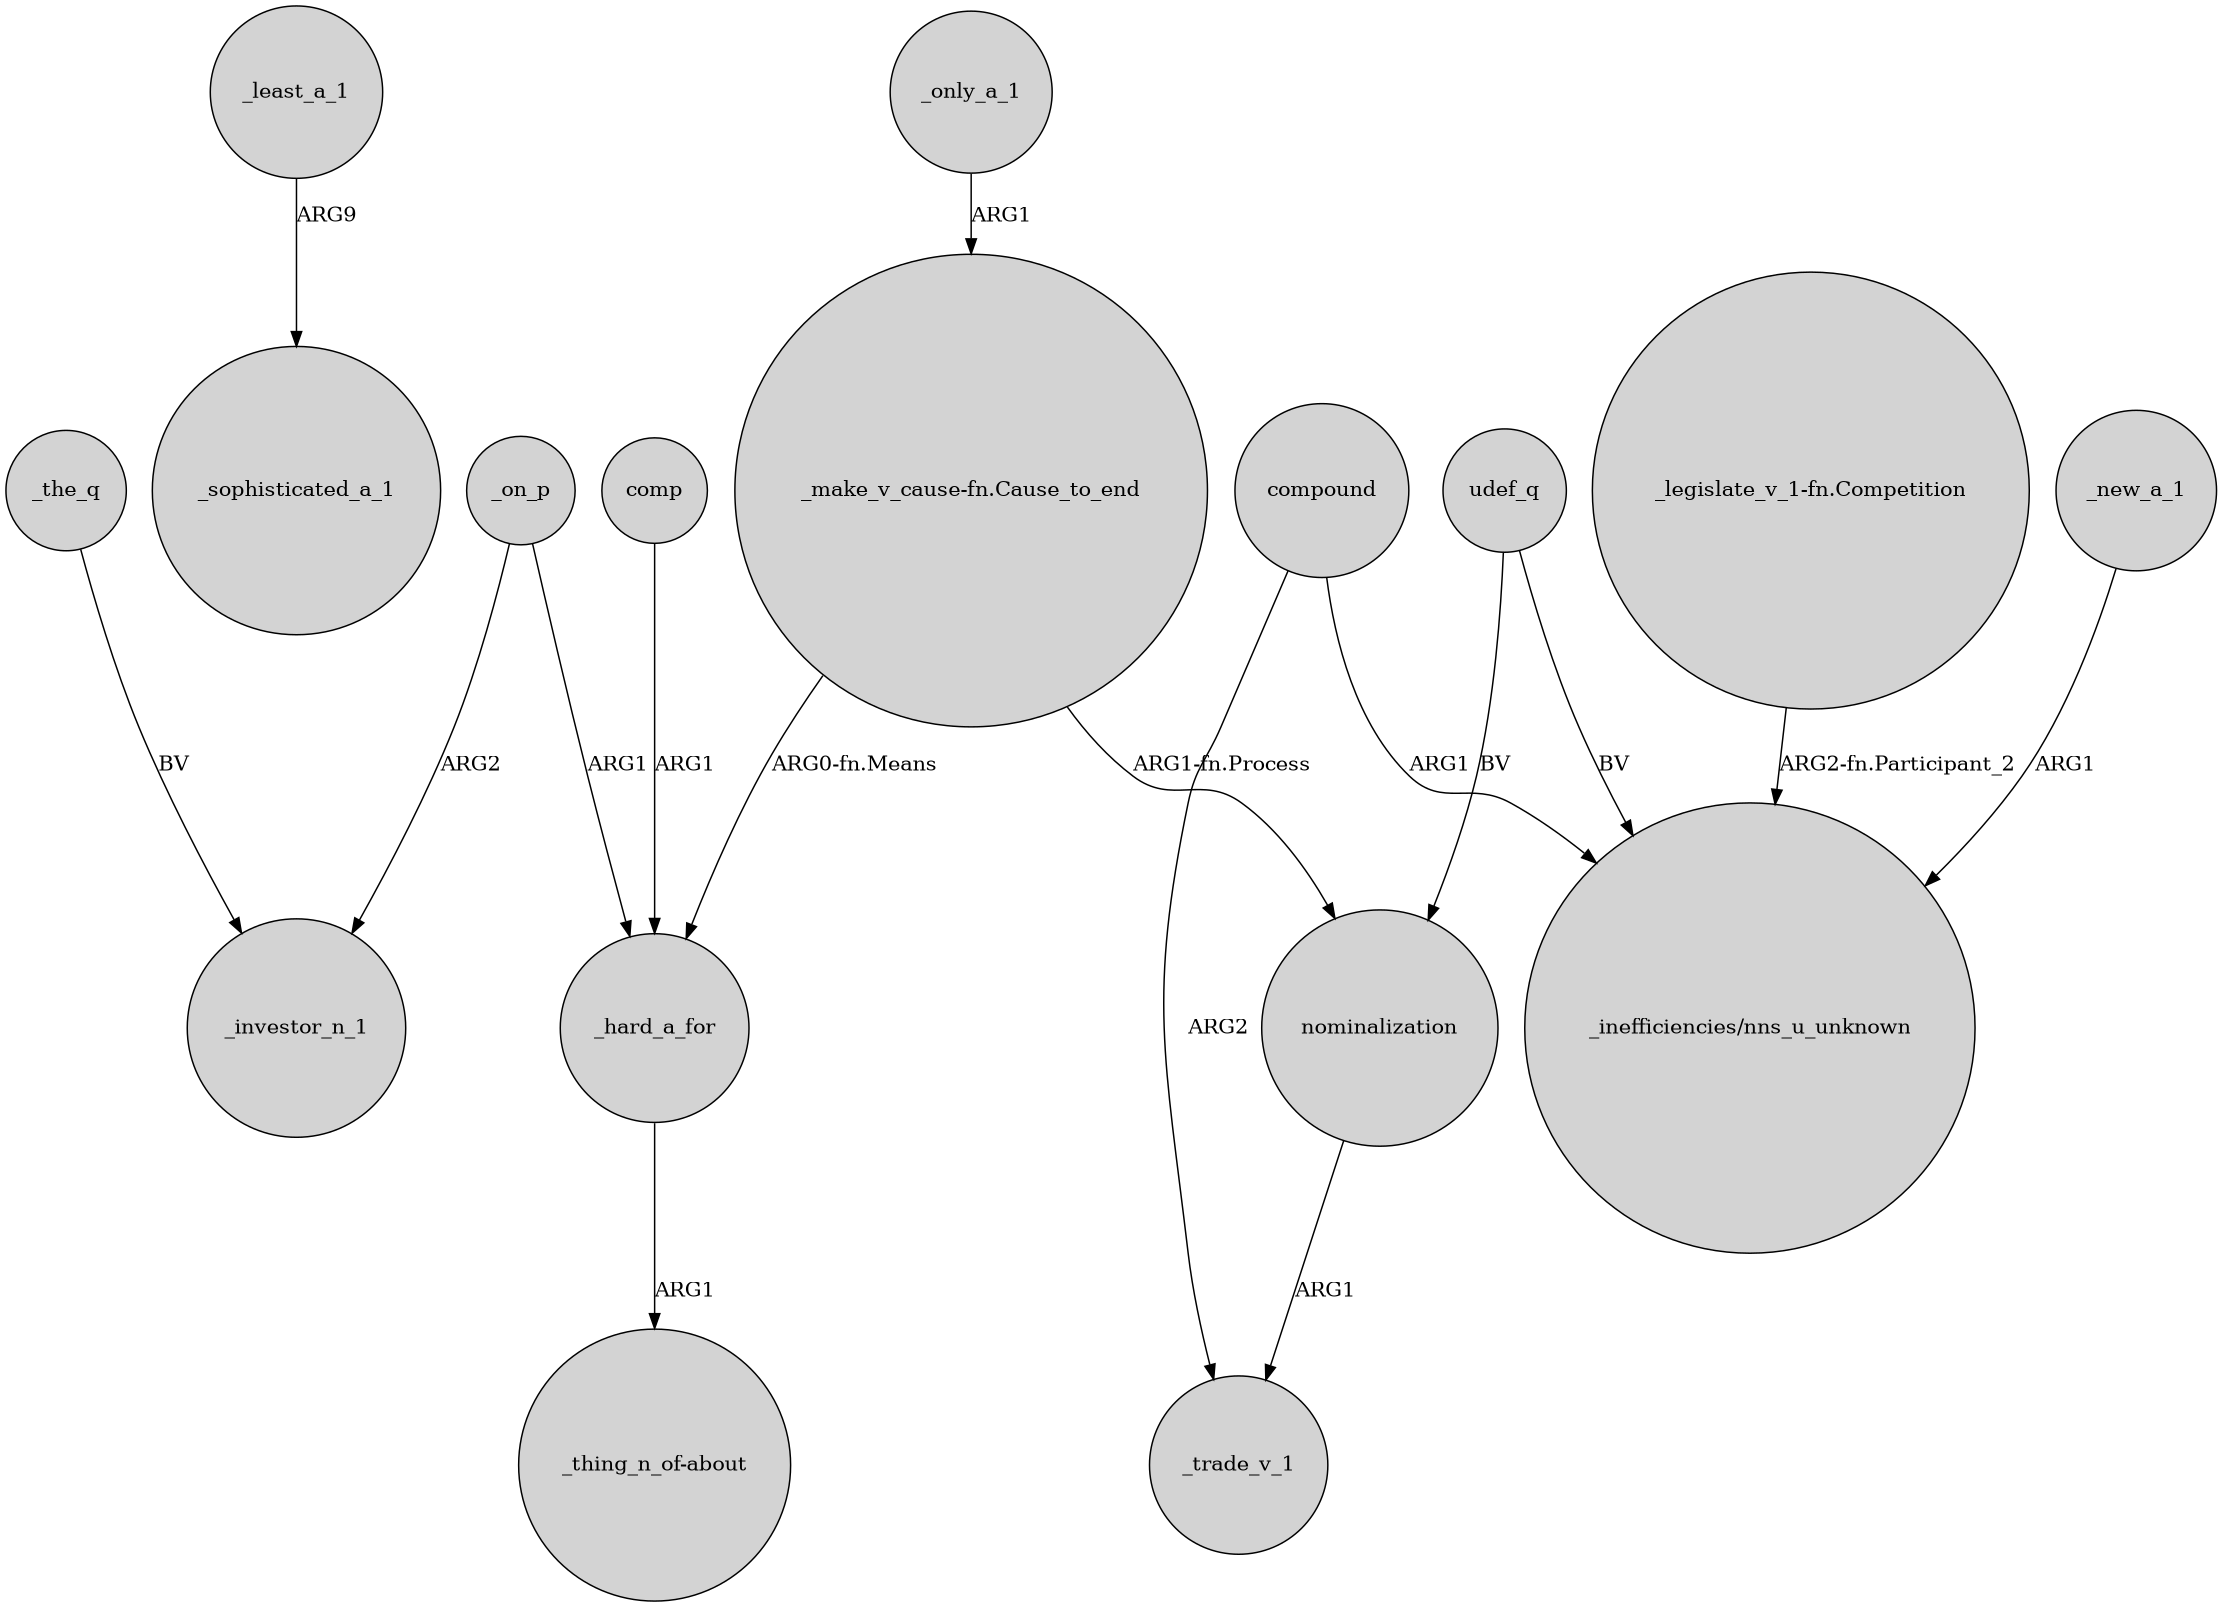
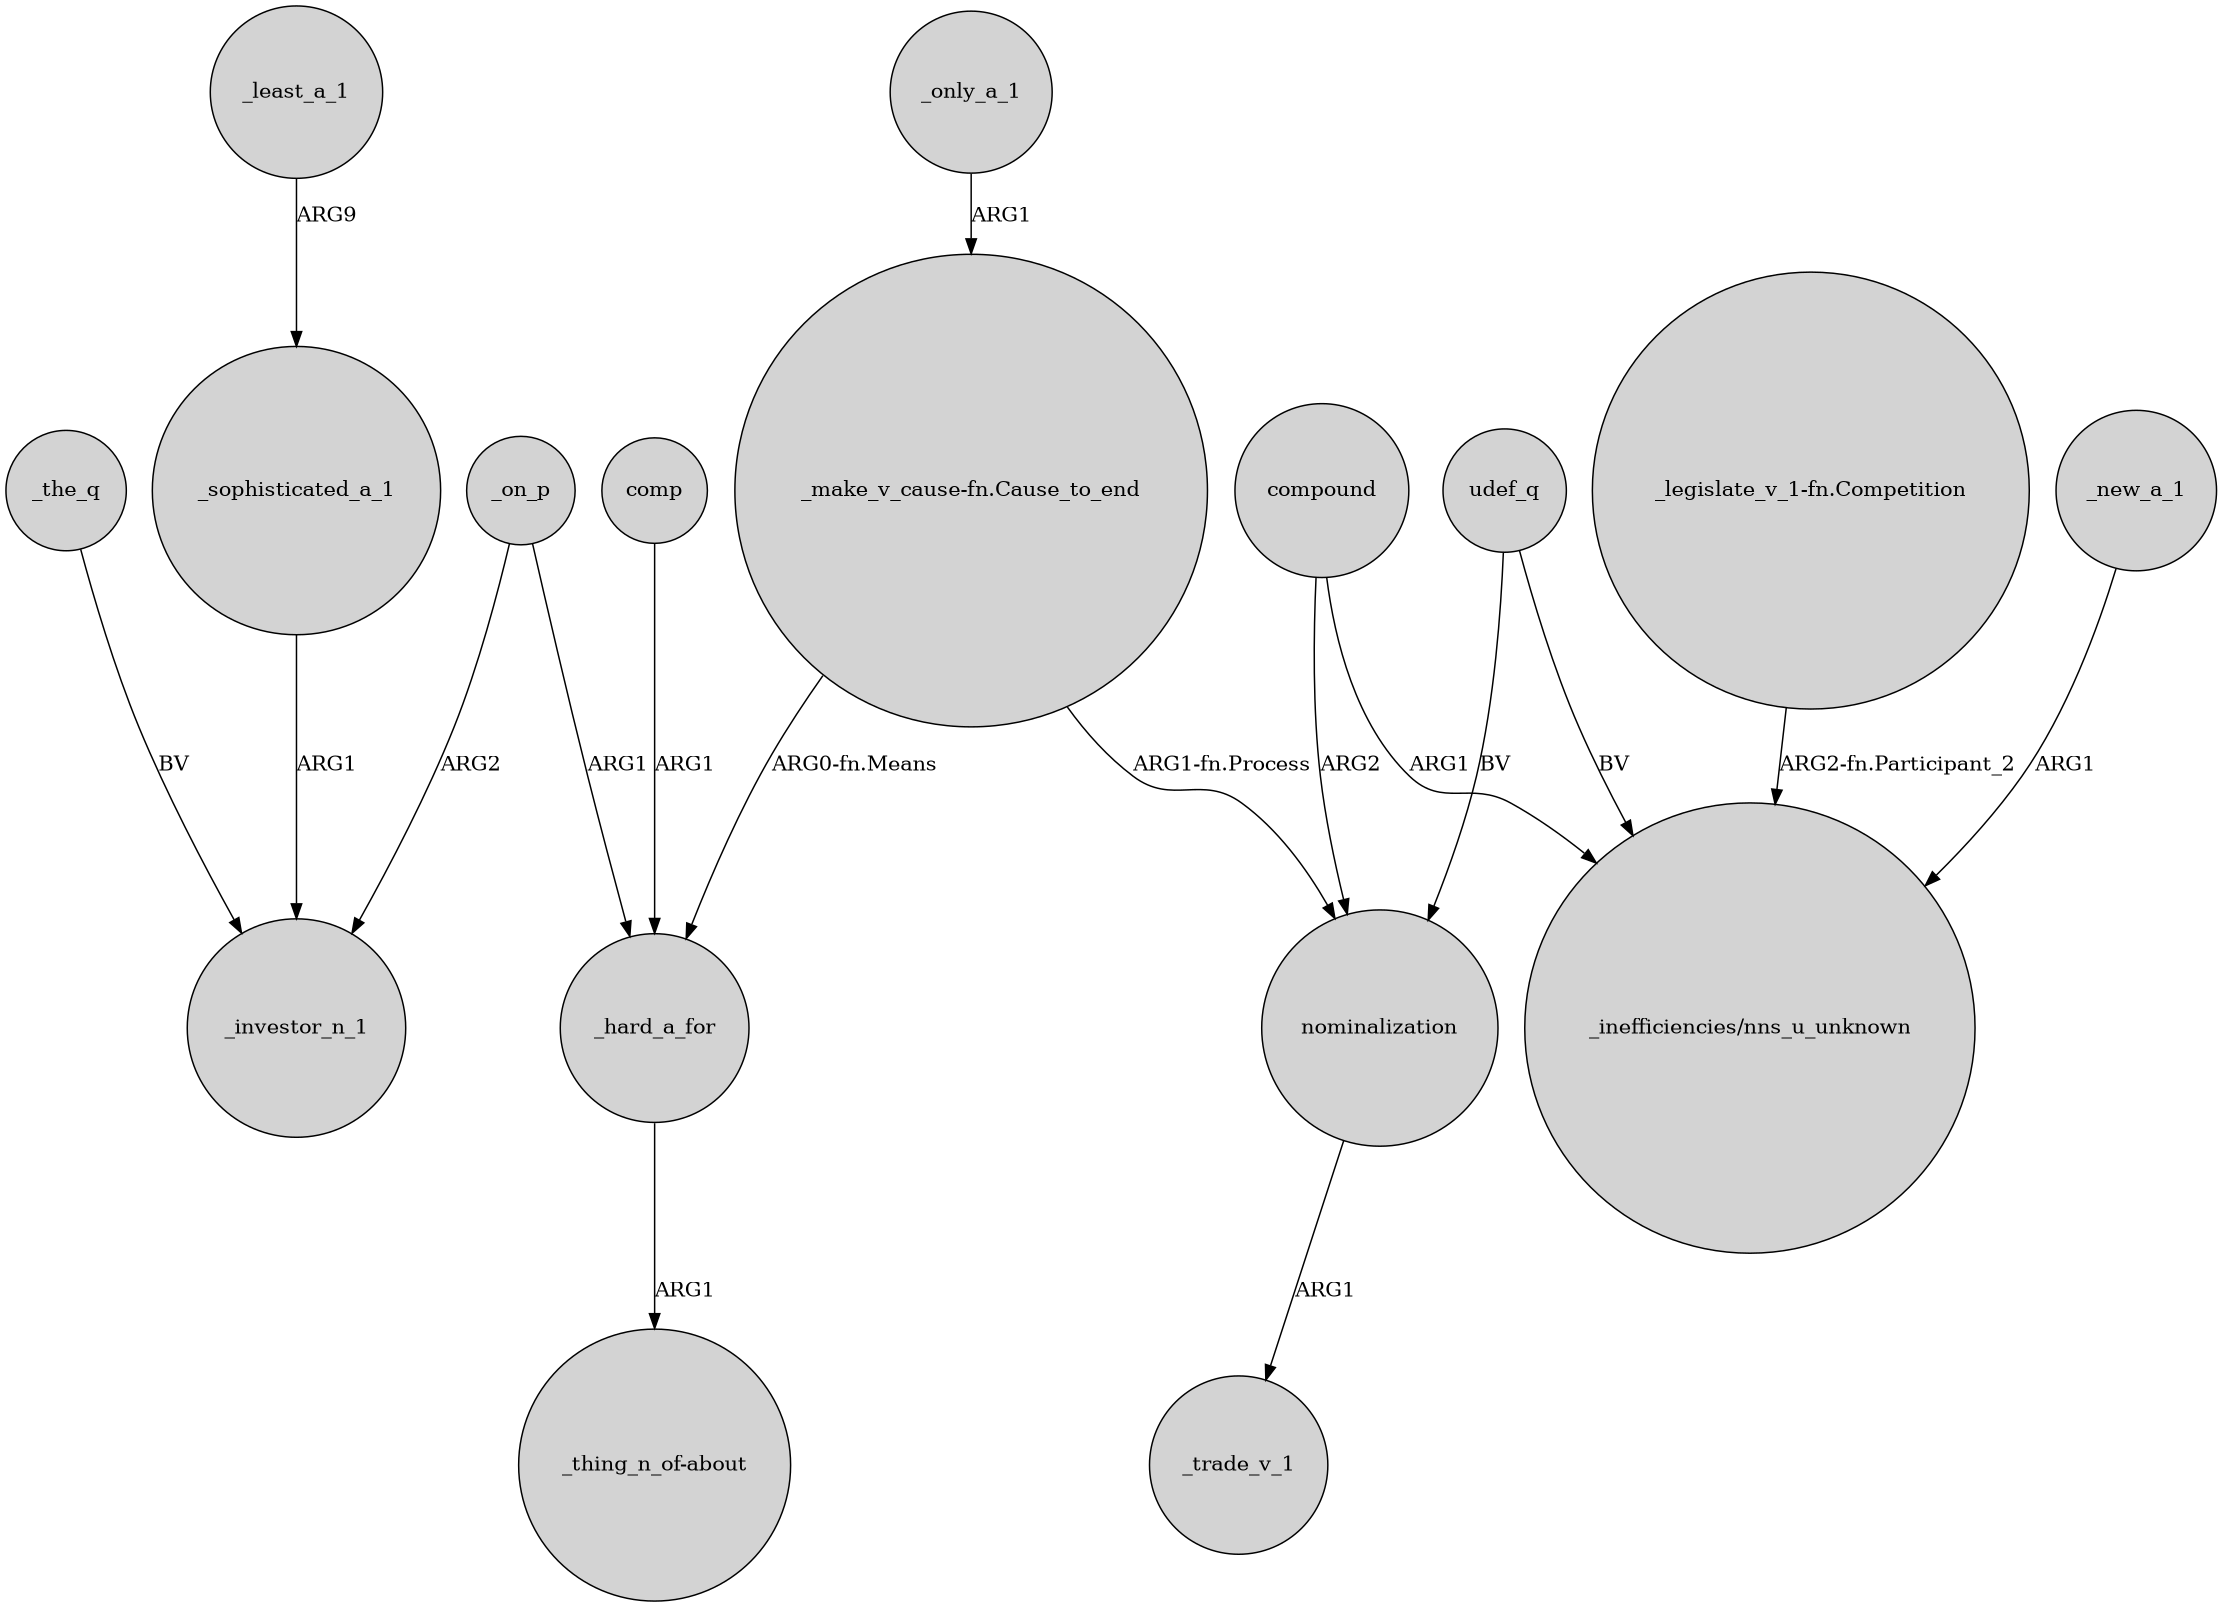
edge "_sophisticated_a_1" -> "_investor_n_1": added, label "ARG1"
edge "compound" -> "_trade_v_1": now "compound" -> "nominalization"
